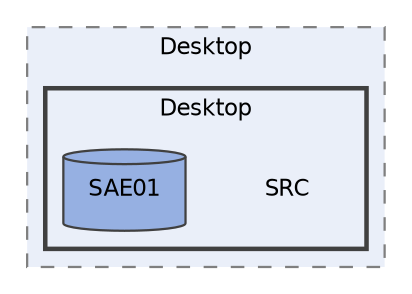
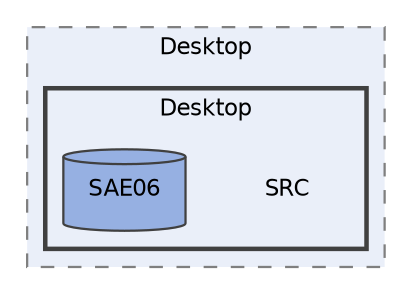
node "SAE01": label "SAE01" -> "SAE06"
